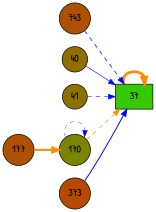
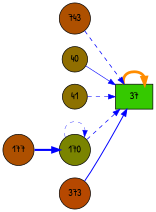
edge "170" -> "37": color darkorange -> blue
edge "177" -> "170": color darkorange -> blue
